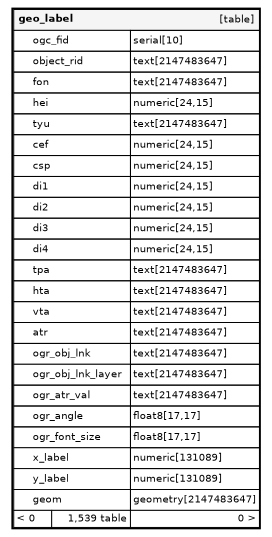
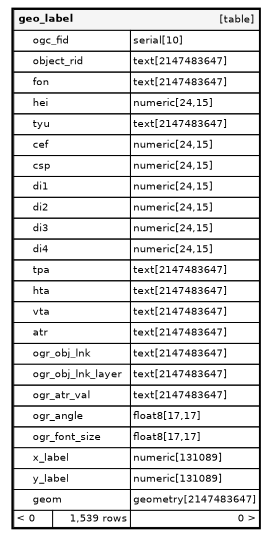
node "geo_label": text "1,539 table" -> "1,539 rows"
